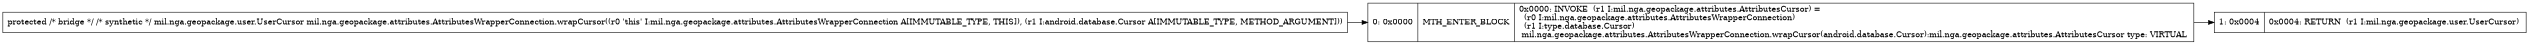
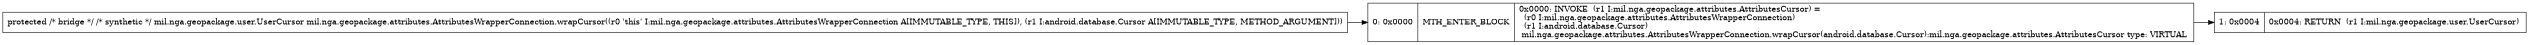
node "0: 0x0000": text "(r1 I:type.database.Cursor)" -> "(r1 I:android.database.Cursor)"
